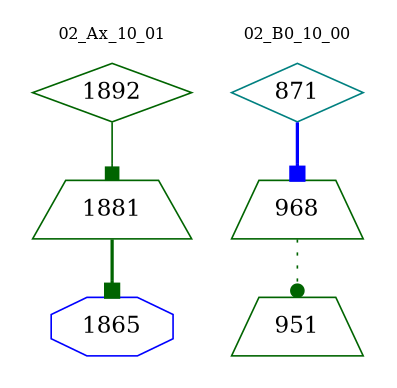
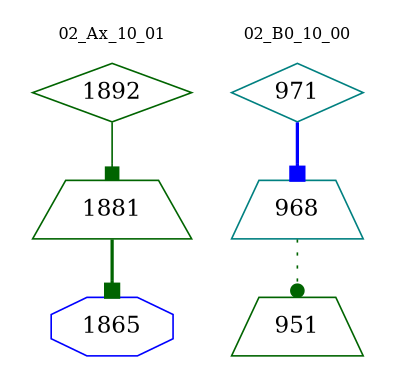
node "871": label "871" -> "971"
node "968": color darkgreen -> teal
